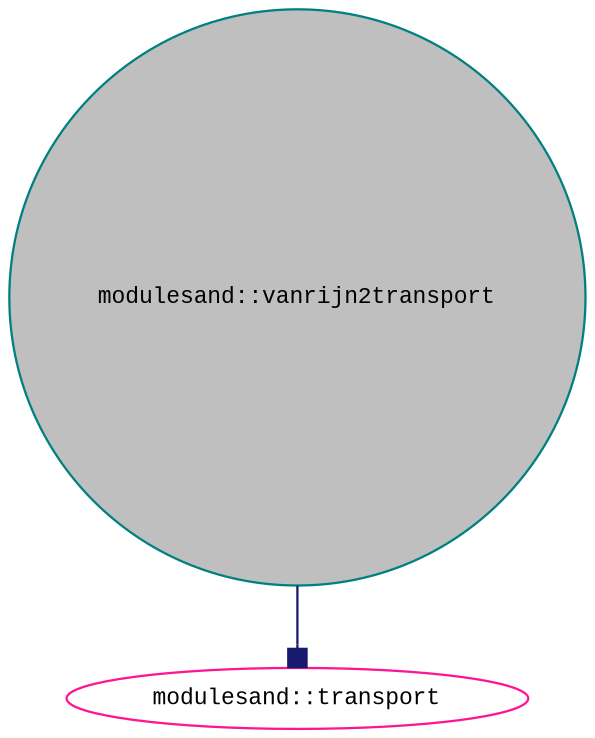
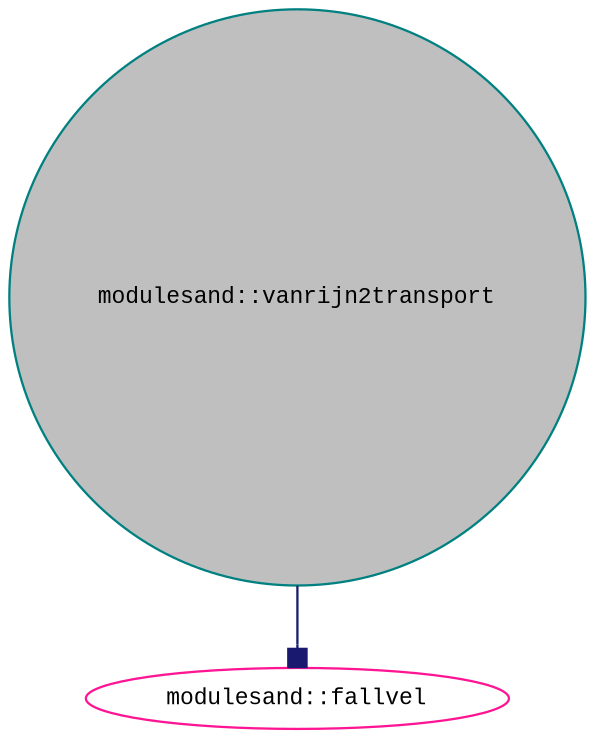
node "modulesand::transport": label "modulesand::transport" -> "modulesand::fallvel"
